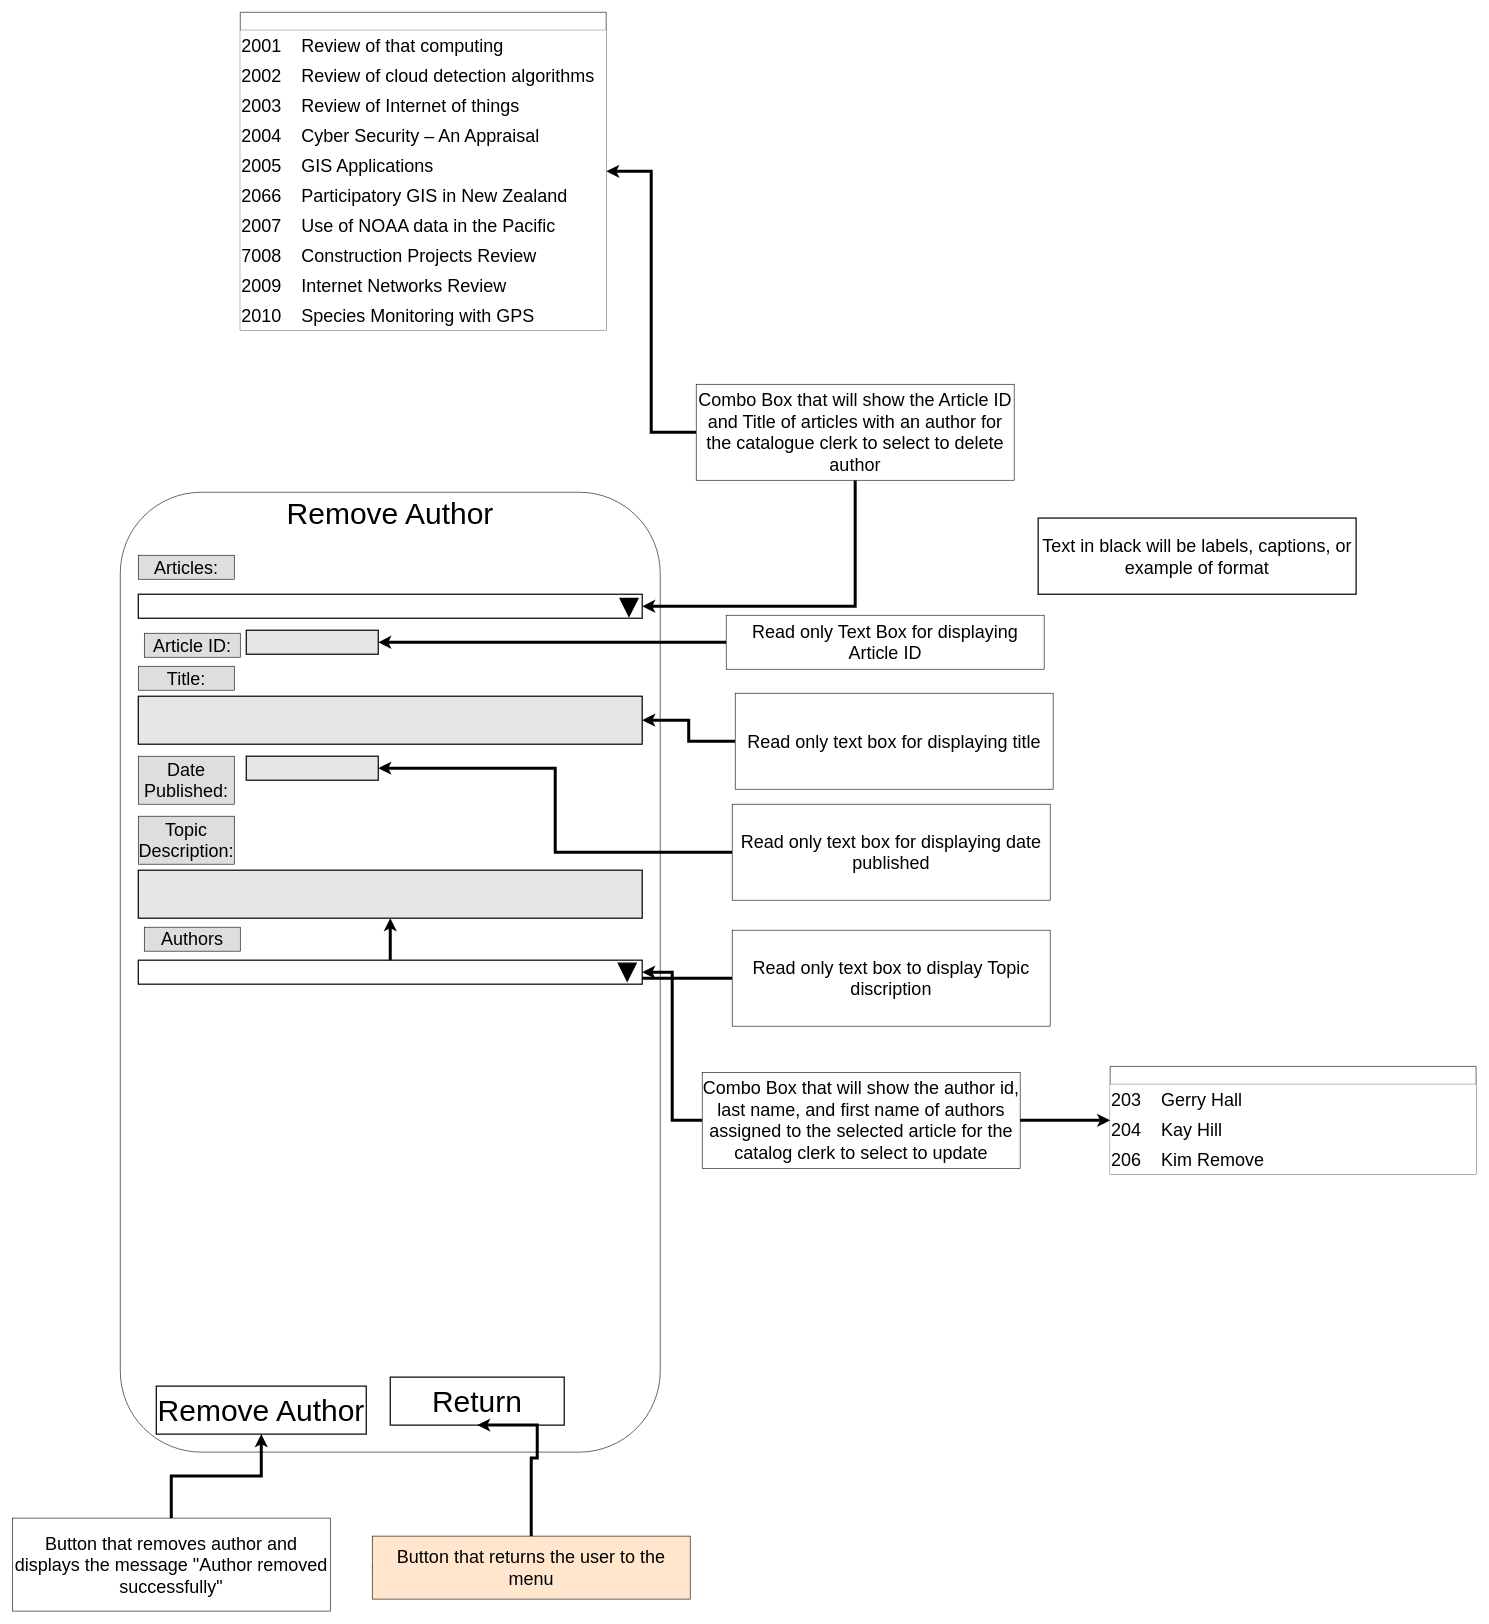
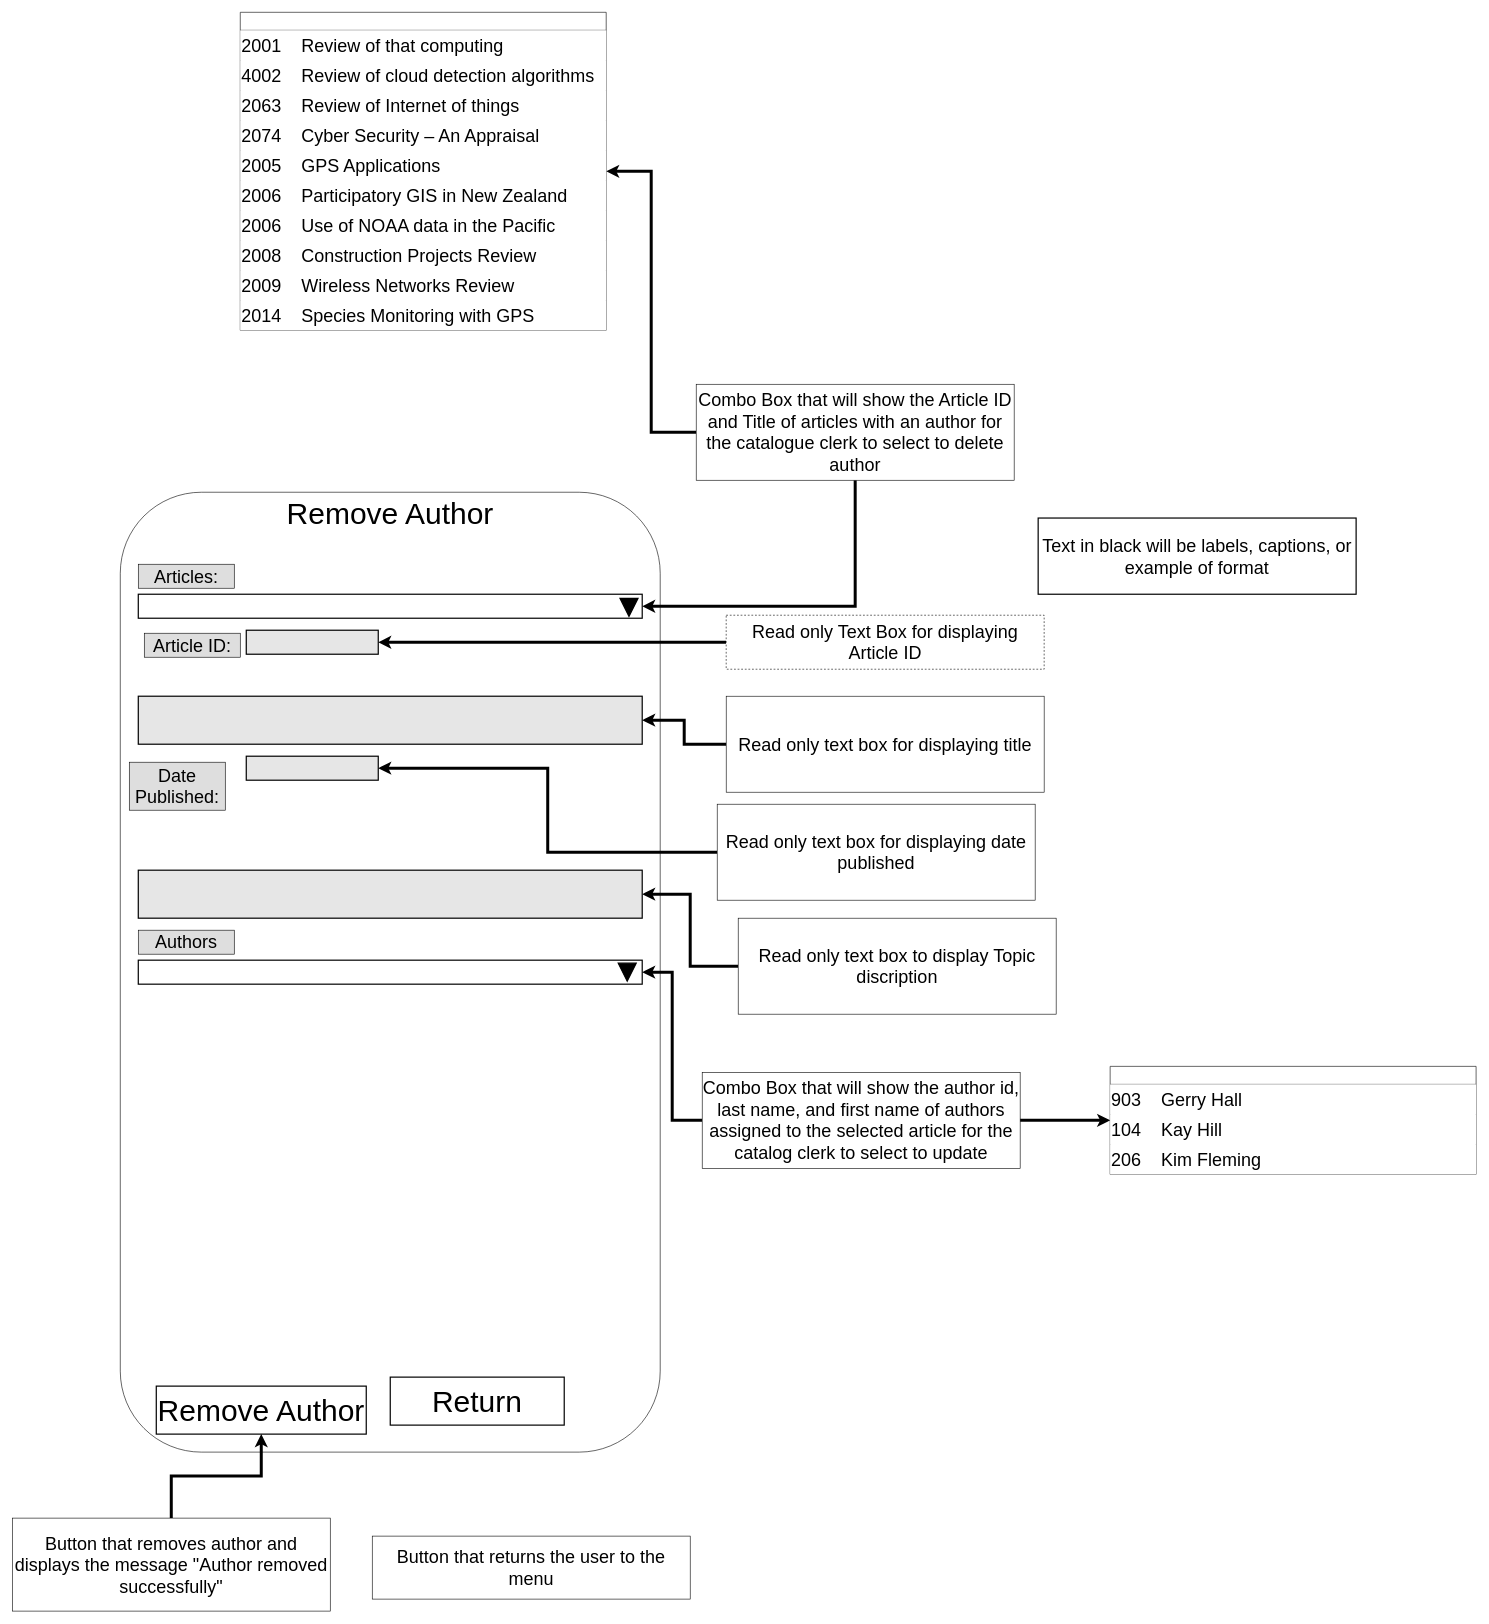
node "2002 Review of cloud detection algorithms": label "2002 Review of cloud detection algorithms" -> "4002 Review of cloud detection algorithms"
node "2003 Review of Internet of things": label "2003 Review of Internet of things" -> "2063 Review of Internet of things"
node "2004 Cyber Security – An Appraisal": label "2004 Cyber Security – An Appraisal" -> "2074 Cyber Security – An Appraisal"
node "2005 GIS Applications": label "2005 GIS Applications" -> "2005 GPS Applications"
node "2066 Participatory GIS in New Zealand": label "2066 Participatory GIS in New Zealand" -> "2006 Participatory GIS in New Zealand"
node "2007 Use of NOAA data in the Pacific": label "2007 Use of NOAA data in the Pacific" -> "2006 Use of NOAA data in the Pacific"
node "7008 Construction Projects Review": label "7008 Construction Projects Review" -> "2008 Construction Projects Review"
node "2009 Internet Networks Review": label "2009 Internet Networks Review" -> "2009 Wireless Networks Review"
node "2010 Species Monitoring with GPS": label "2010 Species Monitoring with GPS" -> "2014 Species Monitoring with GPS"
node "Articles:": moved (186, 567) -> (186, 576)
node "Read only Text Box for displaying Article ID": style solid -> dashed
node "Title:": removed
node "Read only text box for displaying title": moved (894, 741) -> (885, 744)
node "Date Published:": moved (186, 780) -> (177, 786)
node "Topic Description:": removed
node "Read only text box for displaying date published": moved (891, 852) -> (876, 852)
node "Authors": moved (192, 939) -> (186, 942)
node "Read only text box to display Topic discription": moved (891, 978) -> (897, 966)
node "203 Gerry Hall": label "203 Gerry Hall" -> "903 Gerry Hall"
node "204 Kay Hill": label "204 Kay Hill" -> "104 Kay Hill"
node "206 Kim Remove": label "206 Kim Remove" -> "206 Kim Fleming"
edge "Button that returns the user to the menu" -> "Return": removed
node "Button that returns the user to the menu": fillcolor #ffe6cc -> #ffffff
